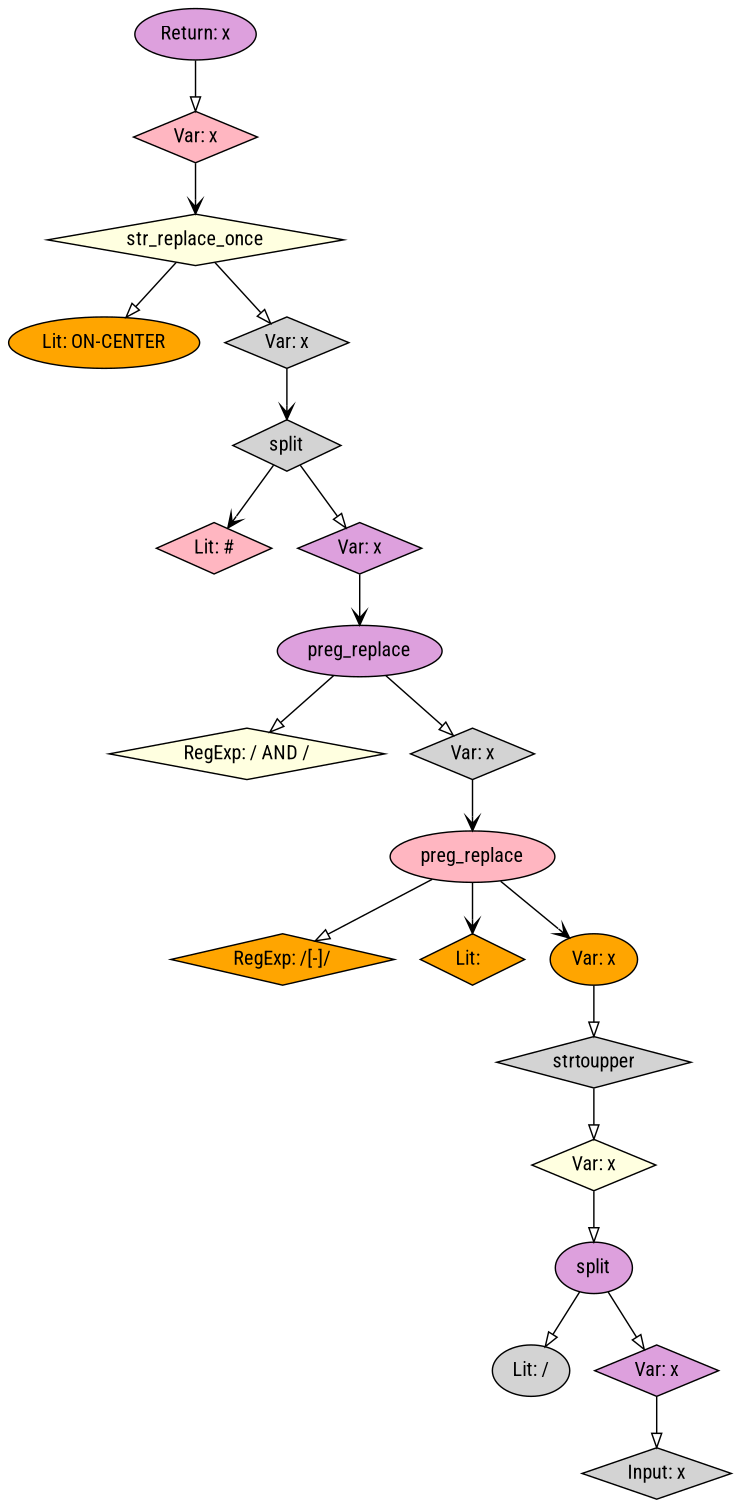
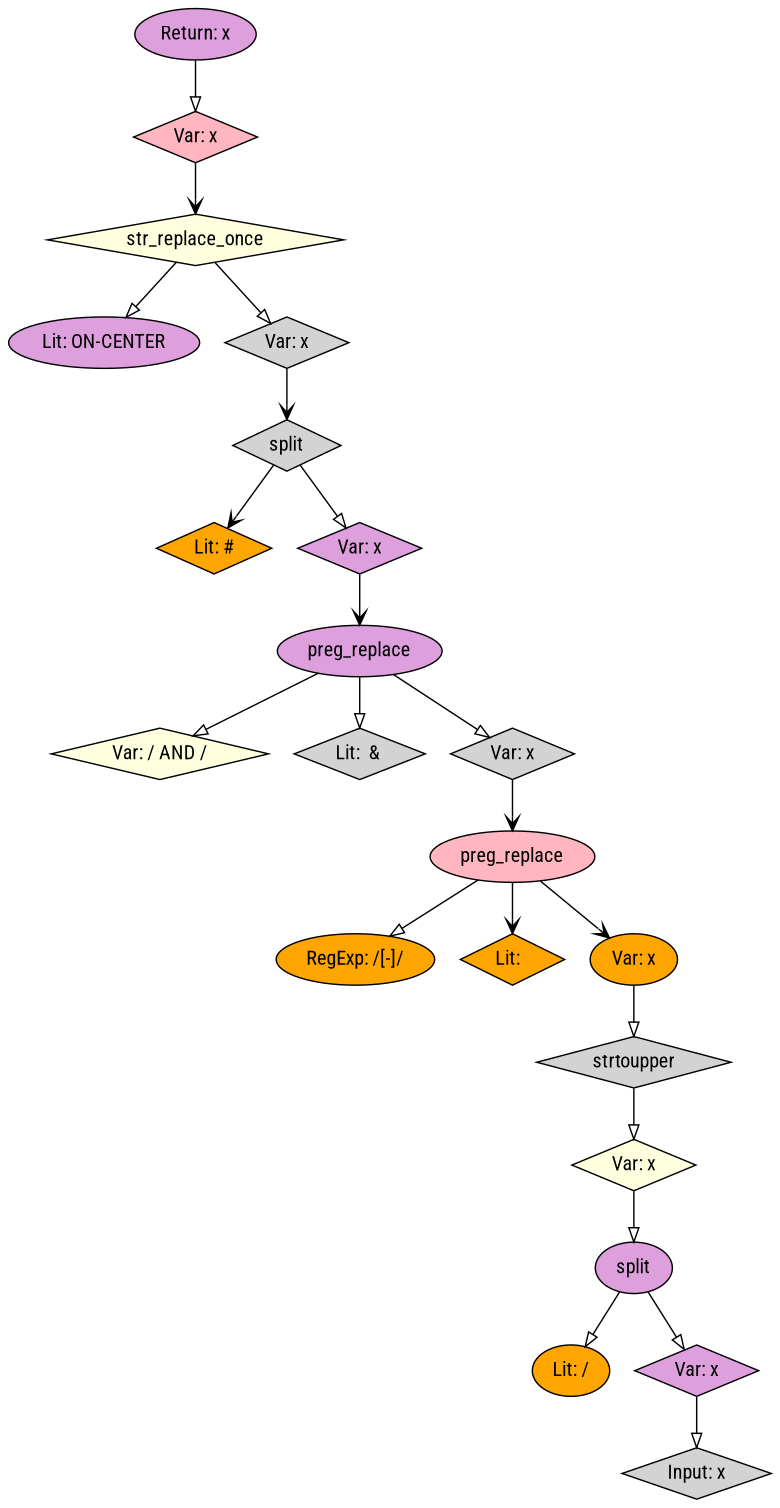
node "Lit: ON-CENTER": fillcolor orange -> plum
node "Lit: #": fillcolor lightpink -> orange
node "RegExp: / AND /": label "RegExp: / AND /" -> "Var: / AND /"
node "Lit:  &": added
node "RegExp: /[-]/": shape diamond -> ellipse
node "Lit: /": fillcolor lightgrey -> orange
